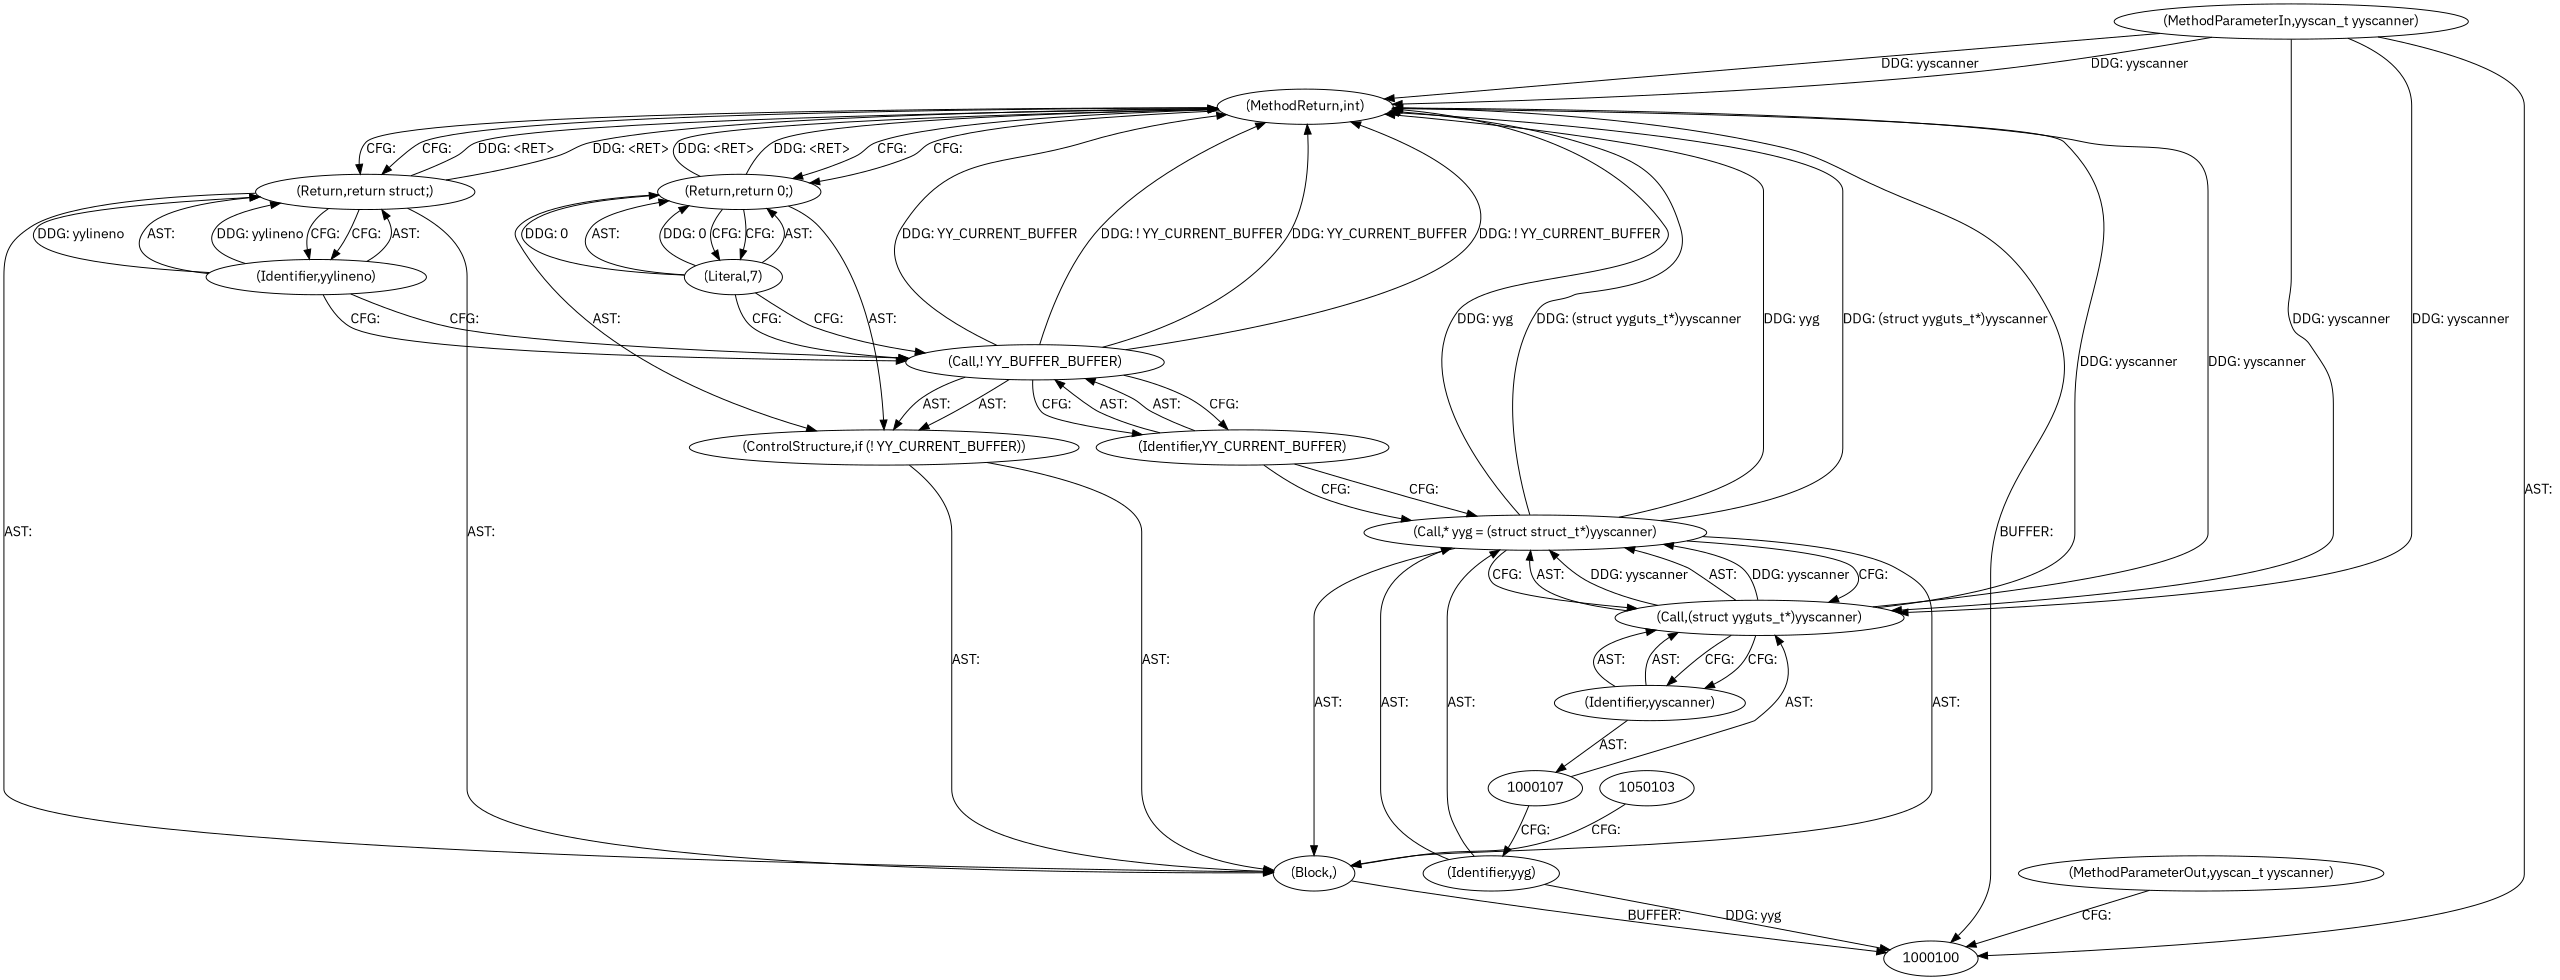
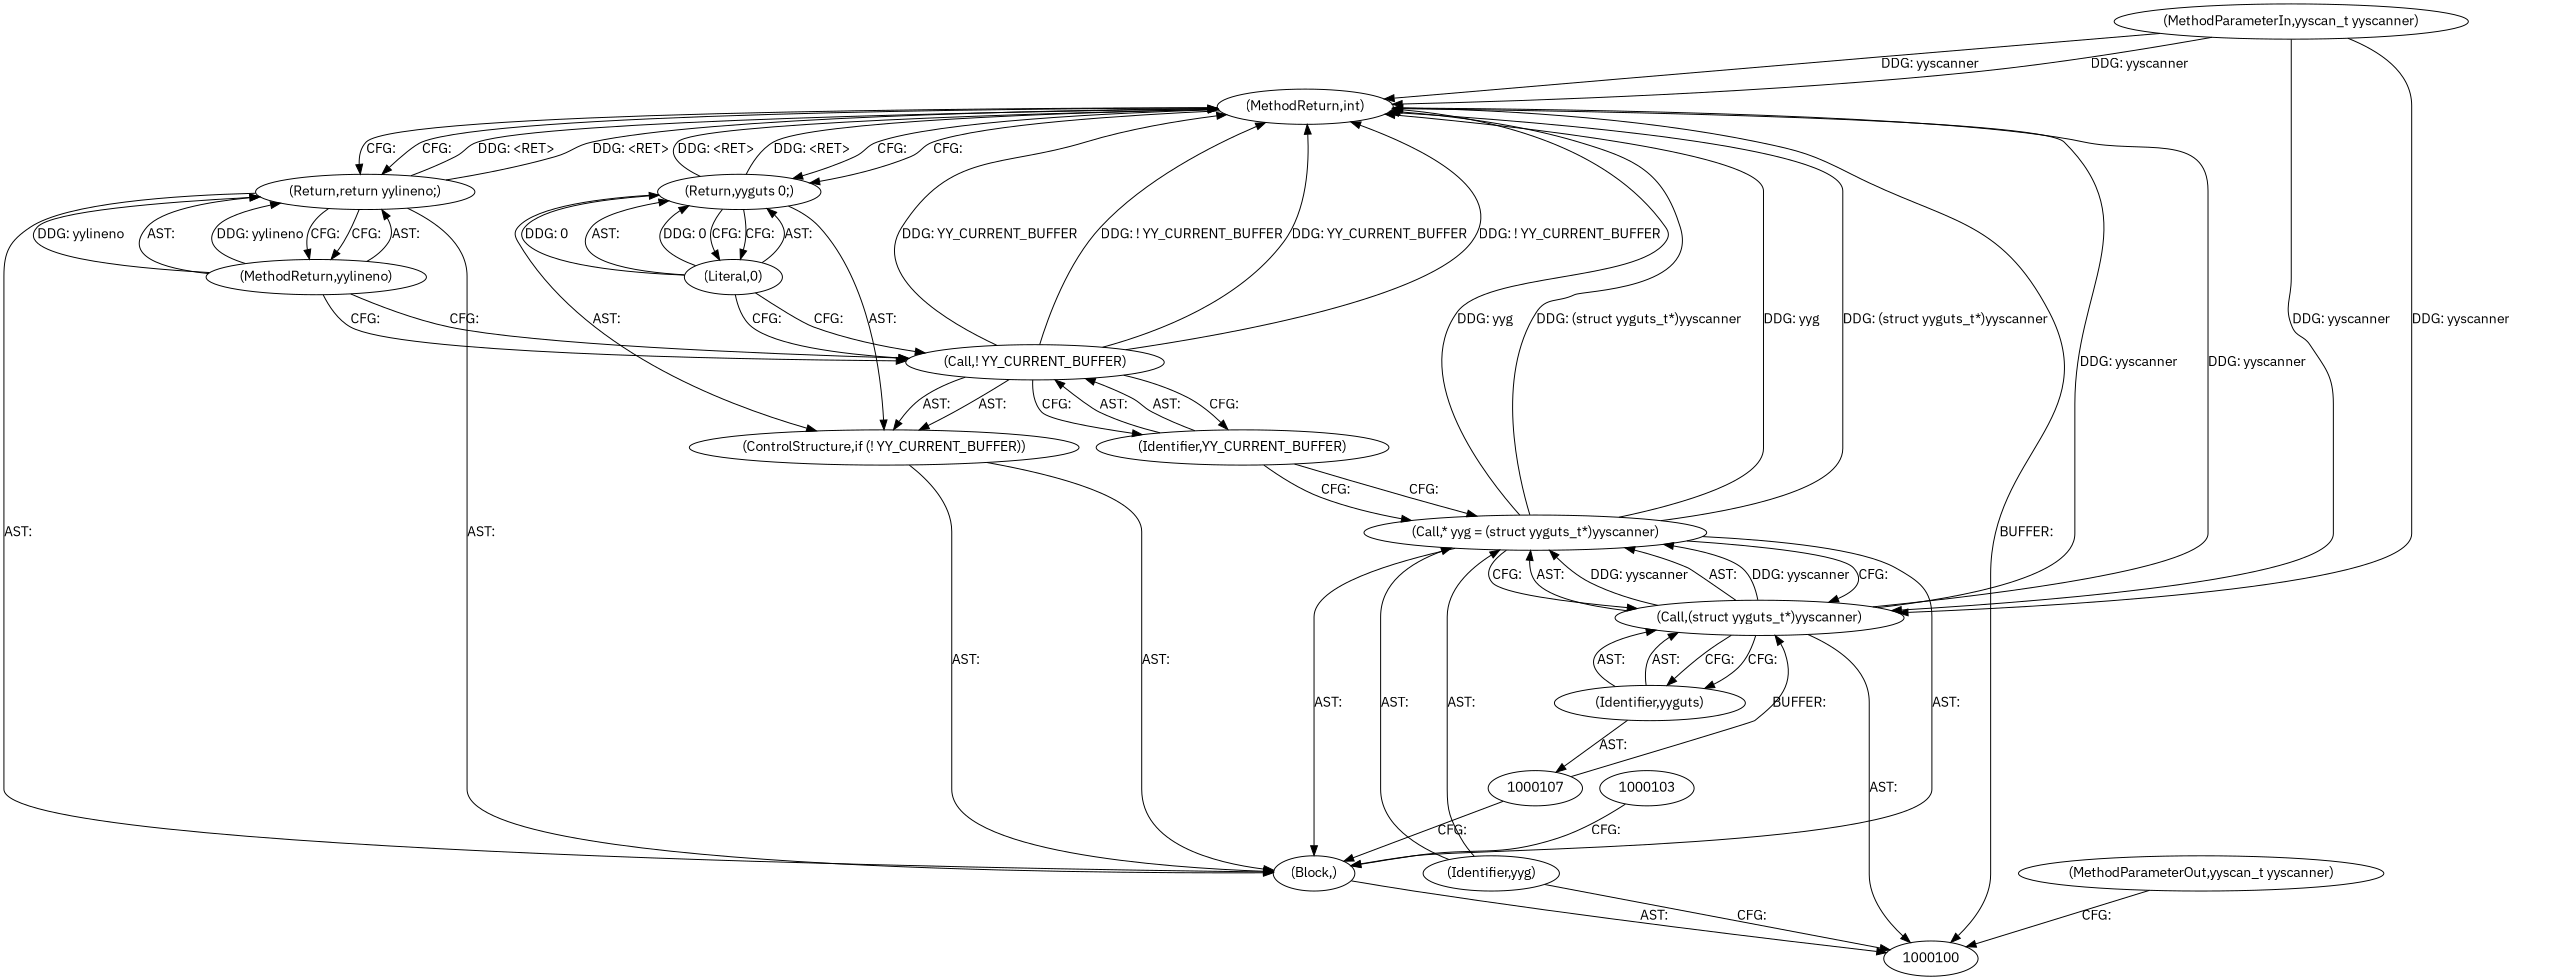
node "(Return,return struct;)": label "(Return,return struct;)" -> "(Return,return yylineno;)"
node "(Return,return 0;)": label "(Return,return 0;)" -> "(Return,yyguts 0;)"
node "(Identifier,yylineno)": label "(Identifier,yylineno)" -> "(MethodReturn,yylineno)"
node "(Literal,7)": label "(Literal,7)" -> "(Literal,0)"
node "(Call,! YY_BUFFER_BUFFER)": label "(Call,! YY_BUFFER_BUFFER)" -> "(Call,! YY_CURRENT_BUFFER)"
node "(Call,* yyg = (struct struct_t*)yyscanner)": label "(Call,* yyg = (struct struct_t*)yyscanner)" -> "(Call,* yyg = (struct yyguts_t*)yyscanner)"
edge "(MethodParameterIn,yyscan_t yyscanner)" -> "1000100": now "(Call,(struct yyguts_t*)yyscanner)" -> "1000100"
node "(Identifier,yyscanner)": label "(Identifier,yyscanner)" -> "(Identifier,yyguts)"
edge "1000107" -> "(Call,(struct yyguts_t*)yyscanner)": label "AST: " -> "BUFFER: "
node "1050103": label "1050103" -> "1000103"
edge "1000107" -> "(Identifier,yyg)": now "1000107" -> "(Block,)"
edge "(Block,)" -> "1000100": label "BUFFER: " -> "AST: "
edge "(Identifier,yyg)" -> "1000100": label "DDG: yyg" -> "CFG: "
